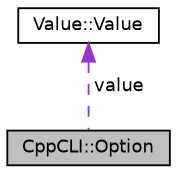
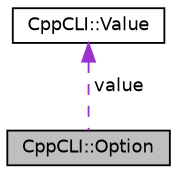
node "Value::Value": label "Value::Value" -> "CppCLI::Value"
